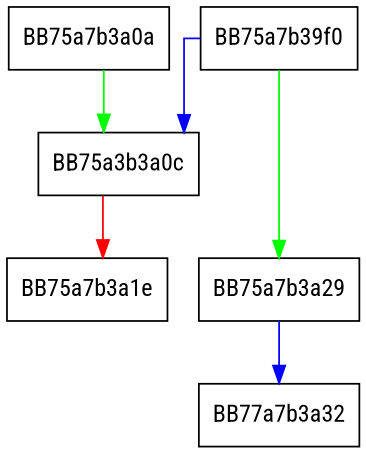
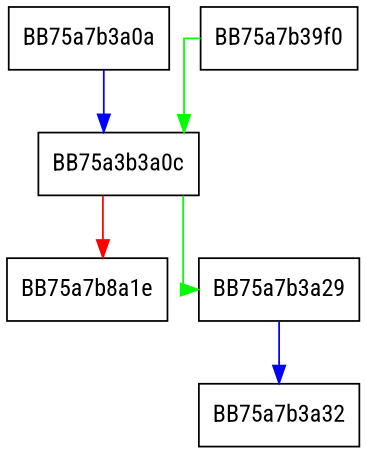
edge "BB75a7b39f0" -> "BB75a3b3a0c": color blue -> green
edge "BB75a7b3a0a" -> "BB75a3b3a0c": color green -> blue
edge "BB75a7b39f0" -> "BB75a7b3a29": now "BB75a3b3a0c" -> "BB75a7b3a29"
node "BB75a7b3a1e": label "BB75a7b3a1e" -> "BB75a7b8a1e"
node "BB77a7b3a32": label "BB77a7b3a32" -> "BB75a7b3a32"
